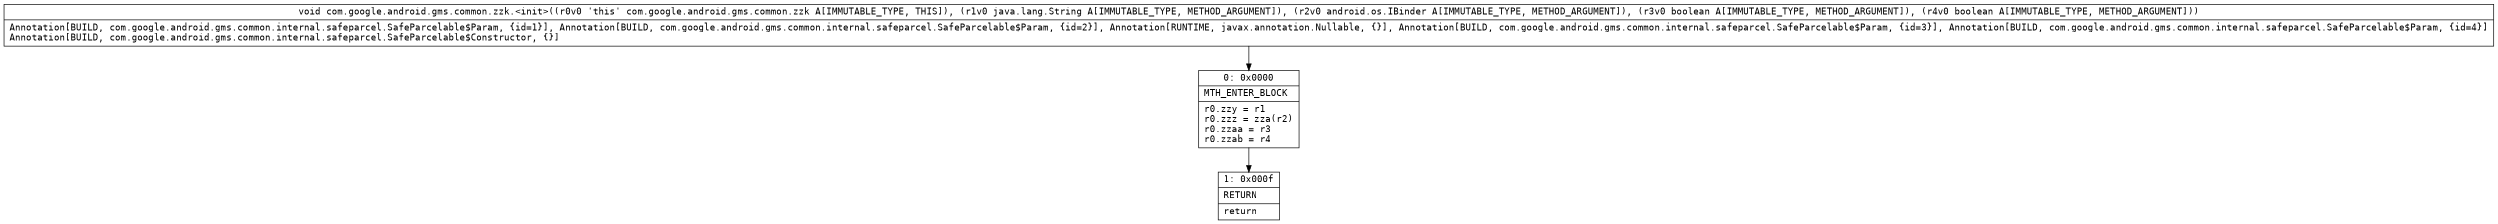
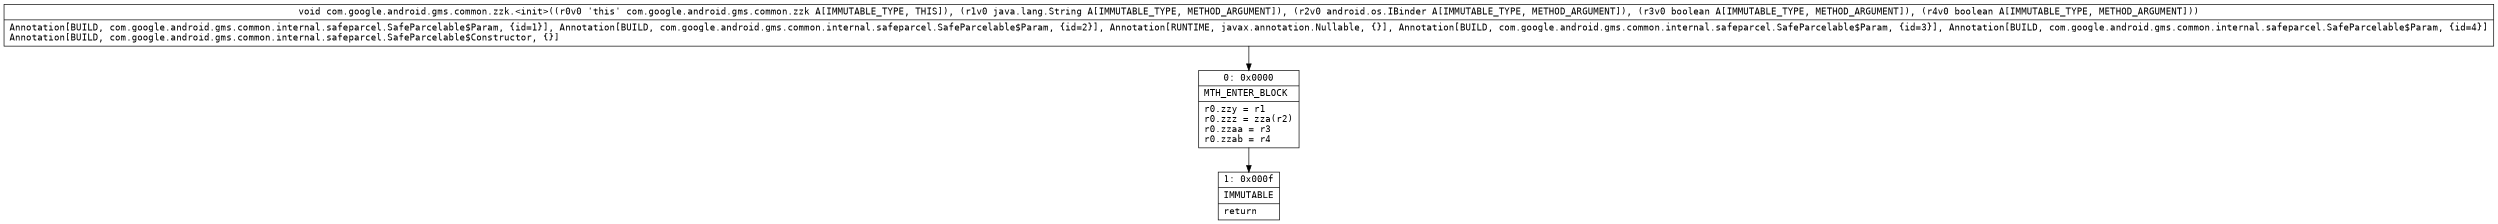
node "1: 0x000f": text "RETURN" -> "IMMUTABLE"
